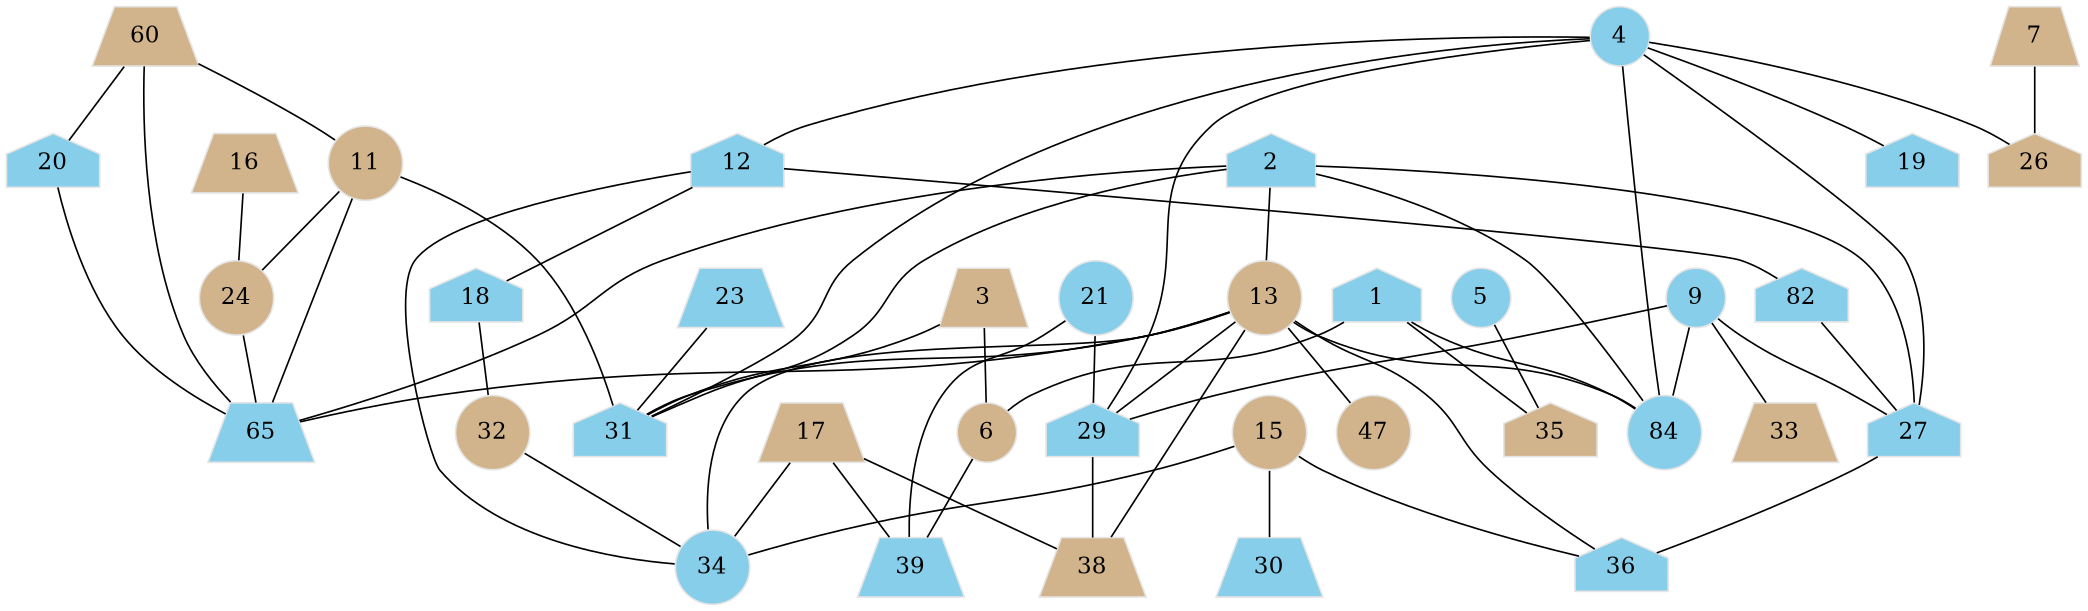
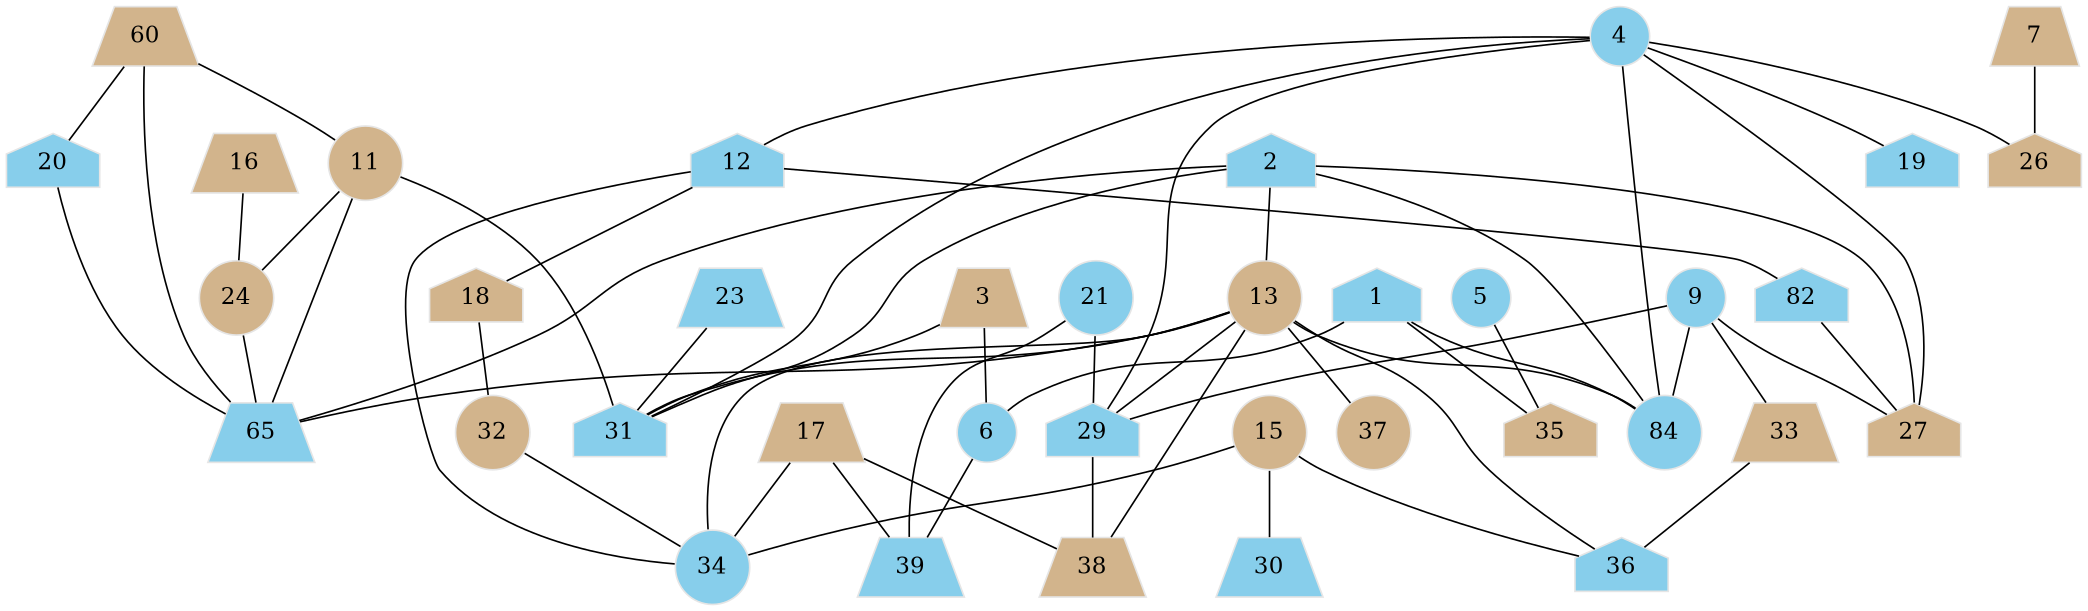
node "18": fillcolor skyblue -> tan
node "6": fillcolor tan -> skyblue
node "47": label "47" -> "37"
node "27": fillcolor skyblue -> tan
edge "27" -- "36": now "33" -- "36"
